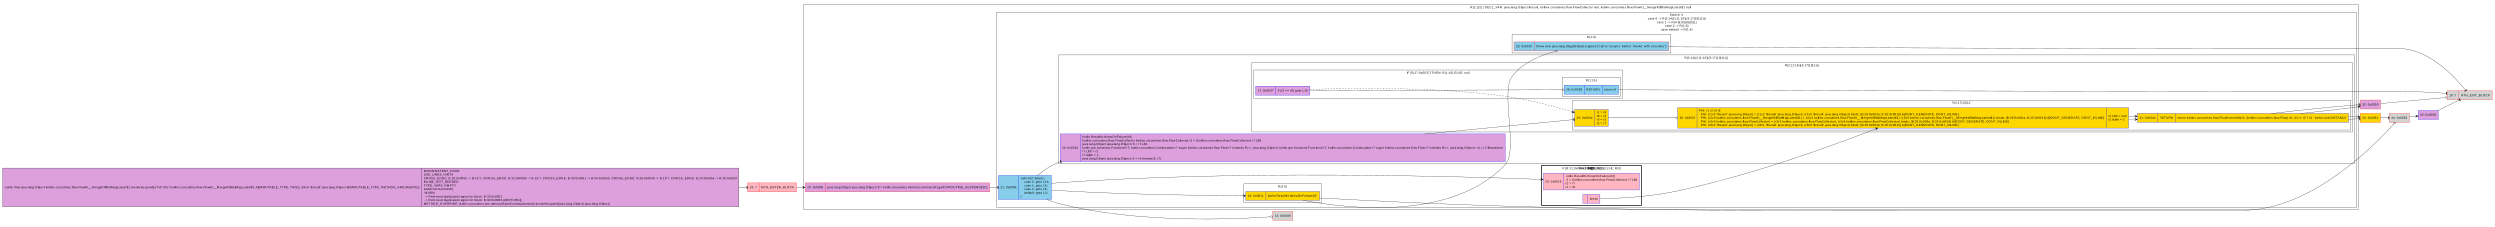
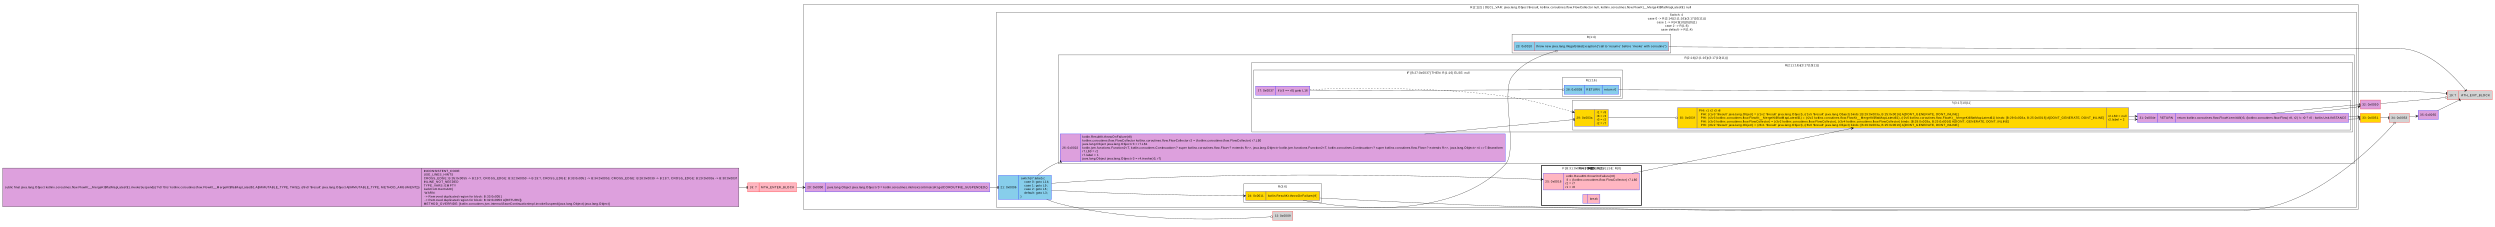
node "31: 0x004e": fillcolor gold -> plum
edge "break" -> "30: 0x003f": now "25: 0x0016" -> "30: 0x003f"
node "20: 0x0000": color red -> blue
